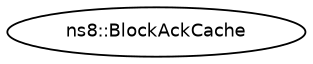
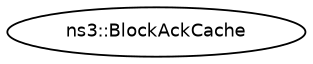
node "ns8::BlockAckCache": label "ns8::BlockAckCache" -> "ns3::BlockAckCache"
